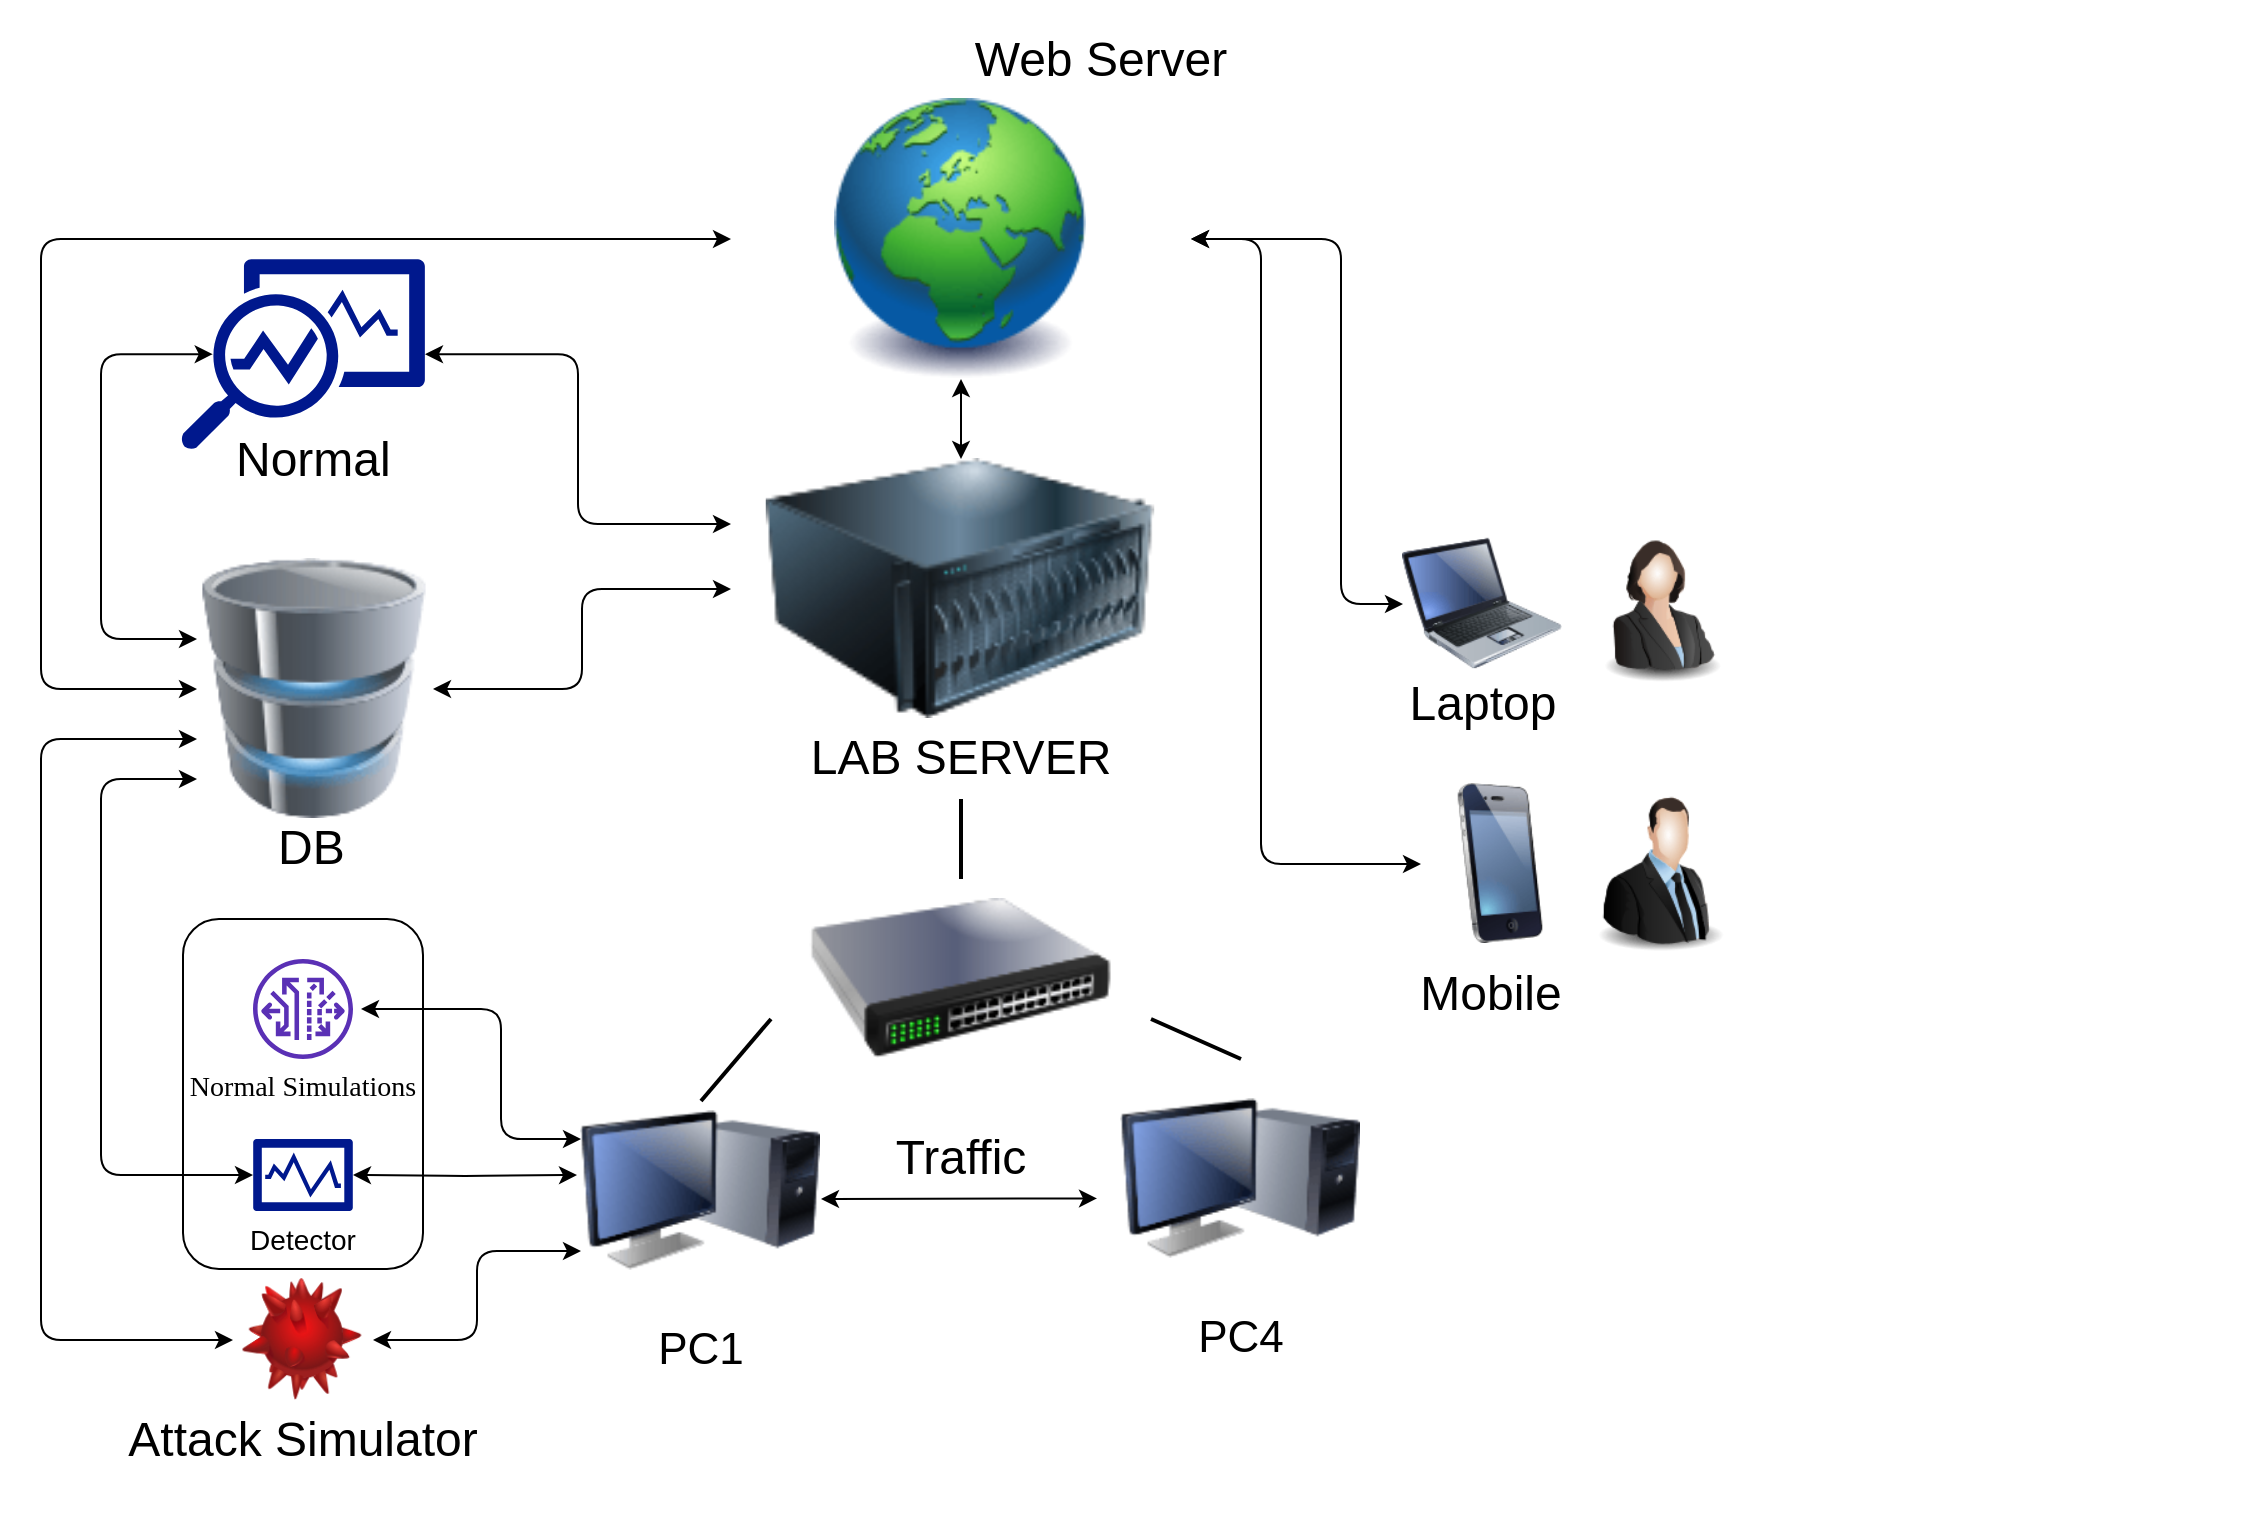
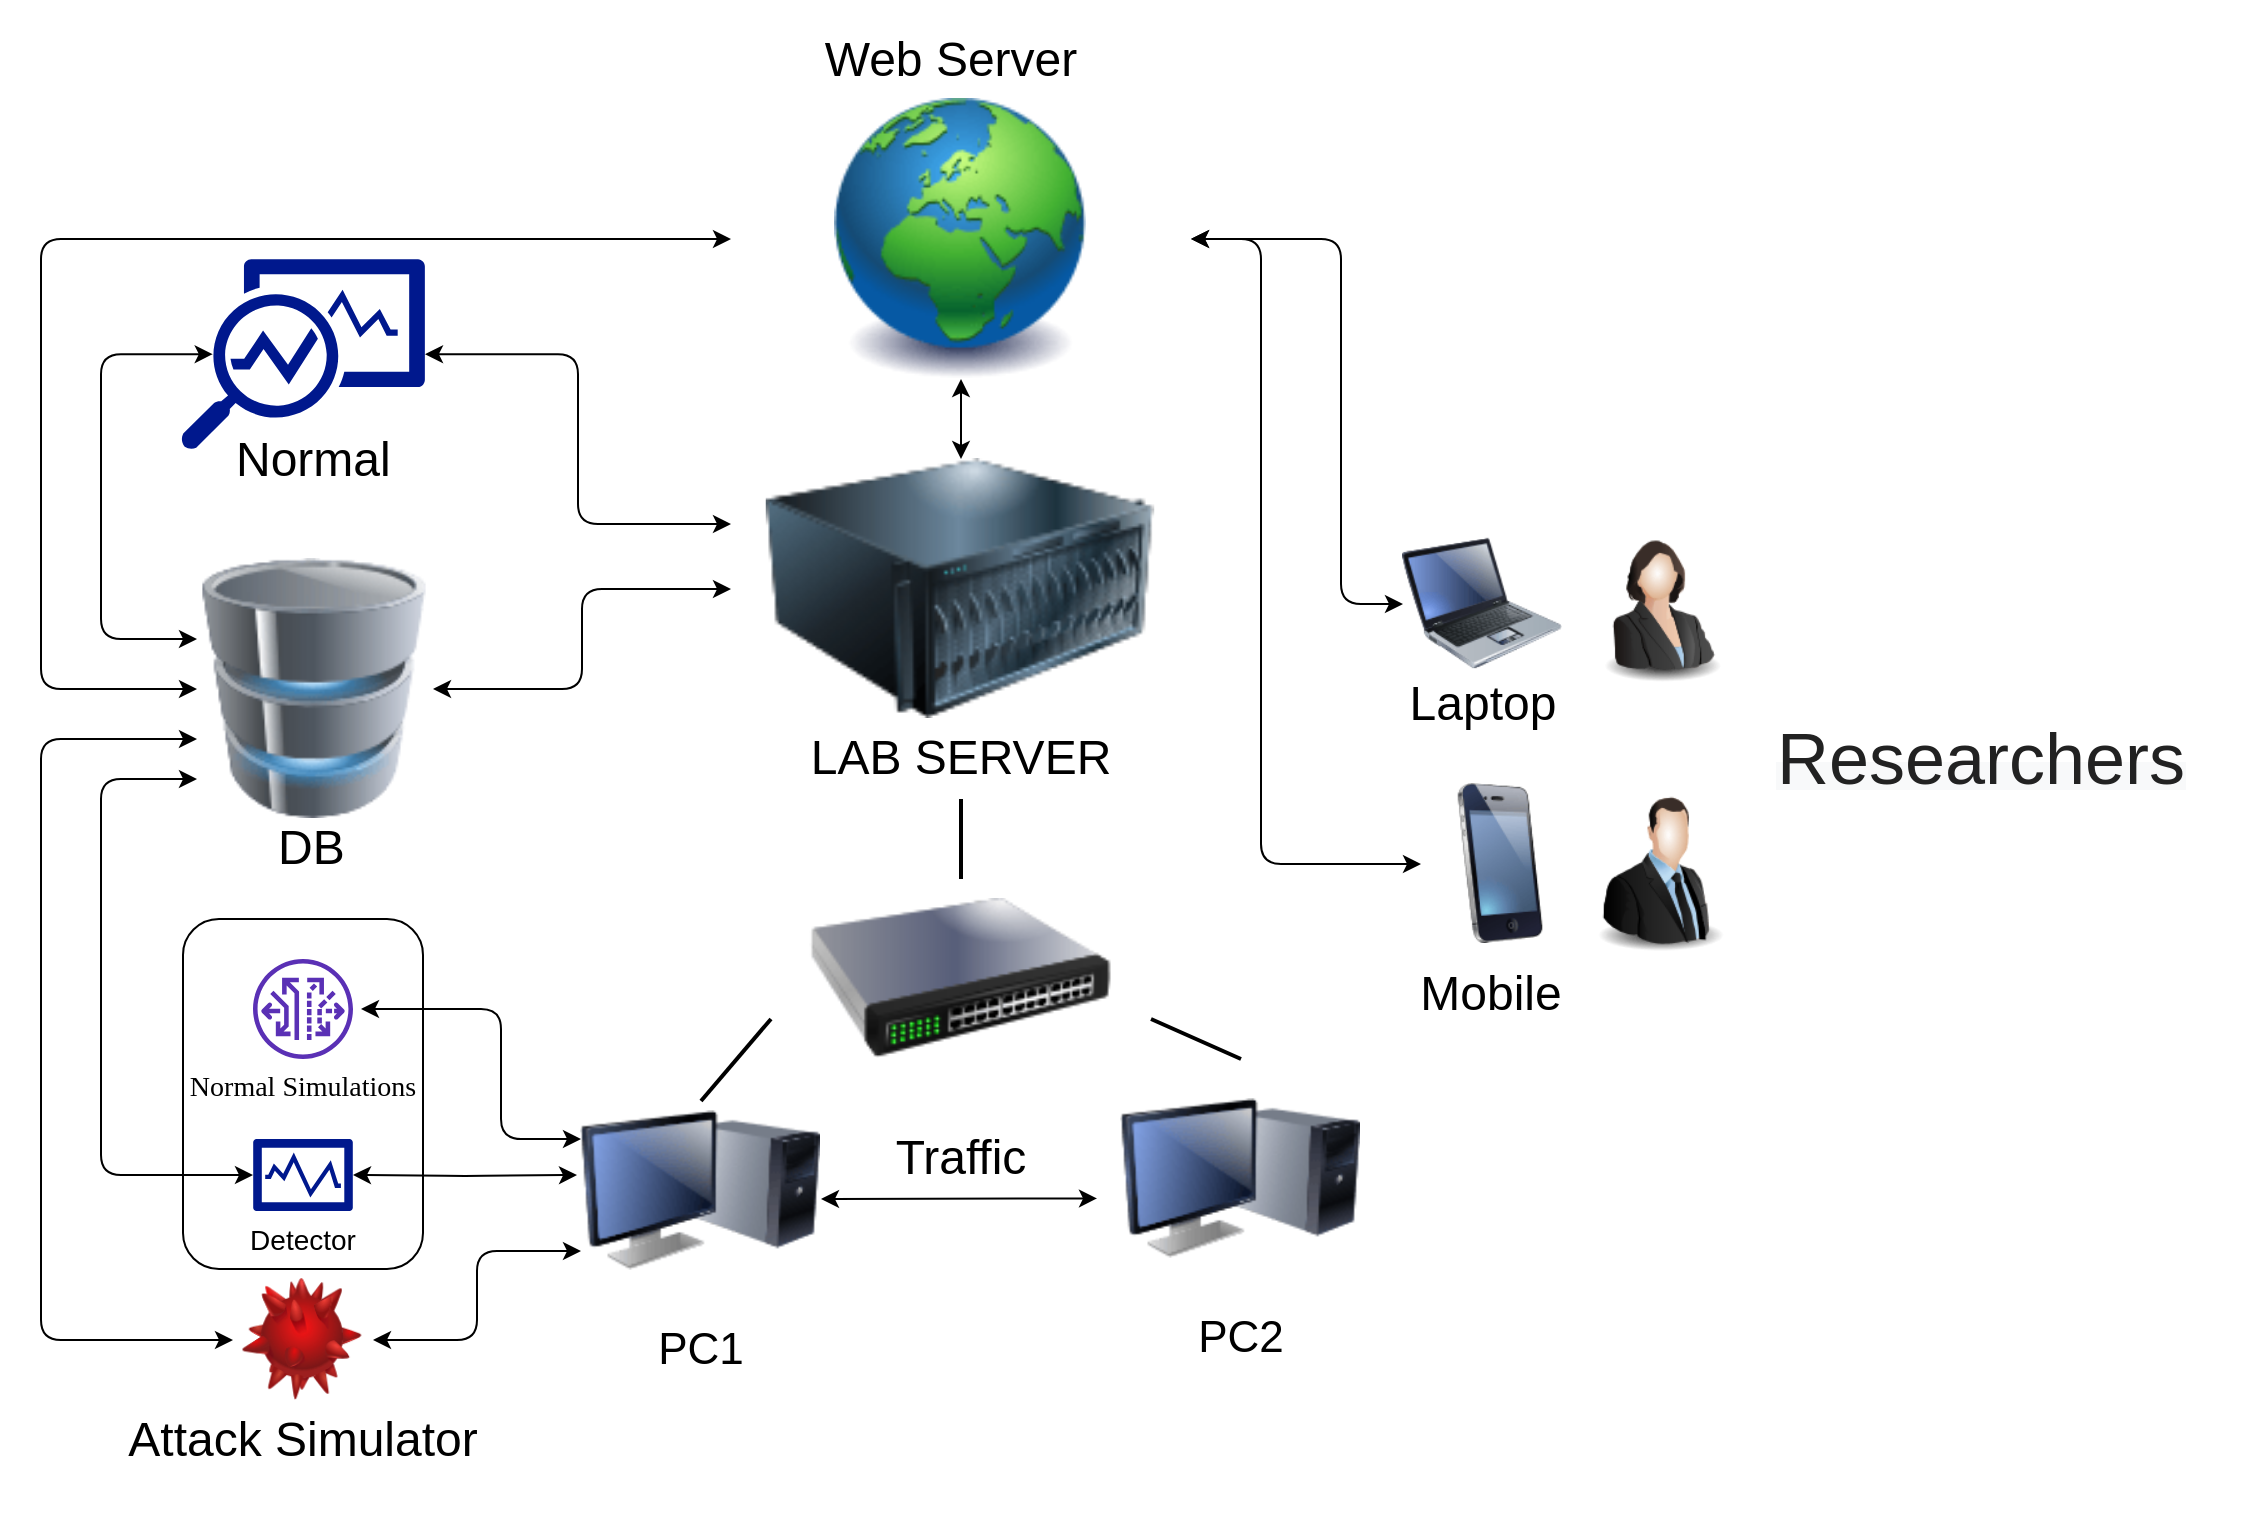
node "Web Server": moved (1101, 61) -> (951, 61)
node "Researchers": added
node "PC4": label "PC4" -> "PC2"
